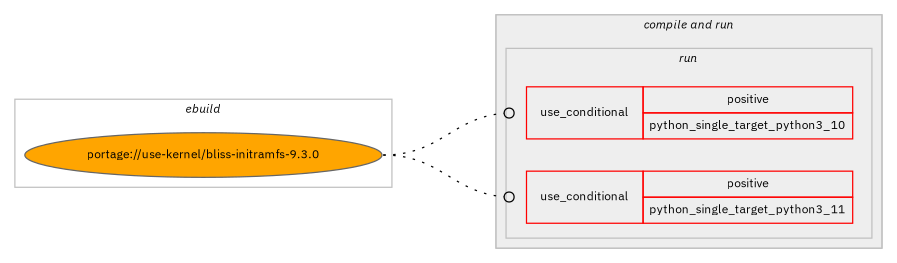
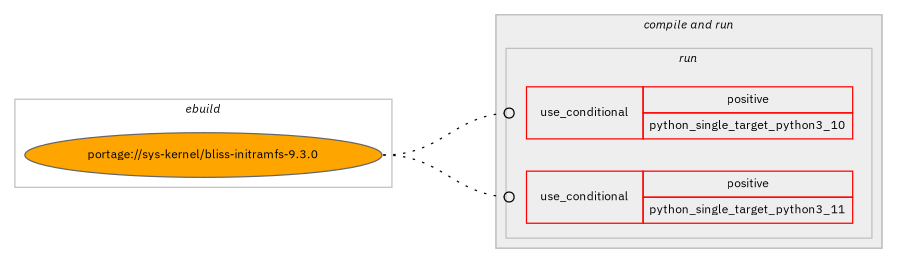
node "portage://use-kernel/bliss-initramfs-9.3.0": label "portage://use-kernel/bliss-initramfs-9.3.0" -> "portage://sys-kernel/bliss-initramfs-9.3.0"
